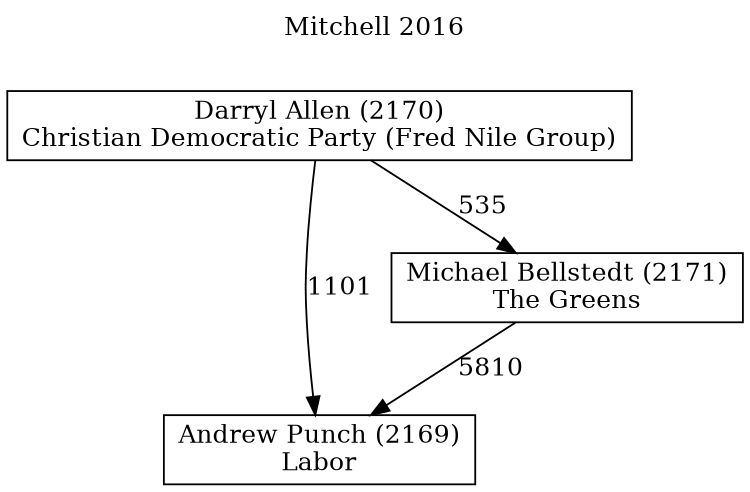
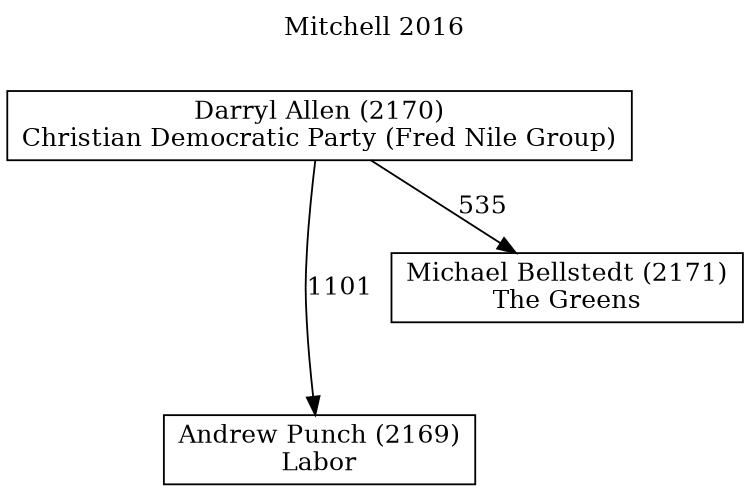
edge "Michael Bellstedt (2171) The Greens" -> "Andrew Punch (2169) Labor": removed, label "5810"
